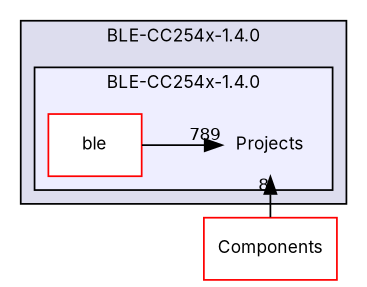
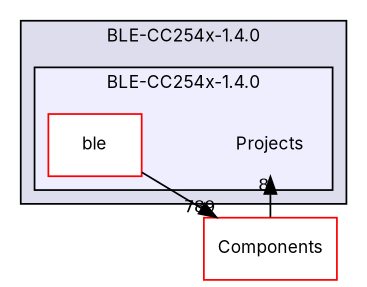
edge "ble" -> "Projects": now "ble" -> "Components"
